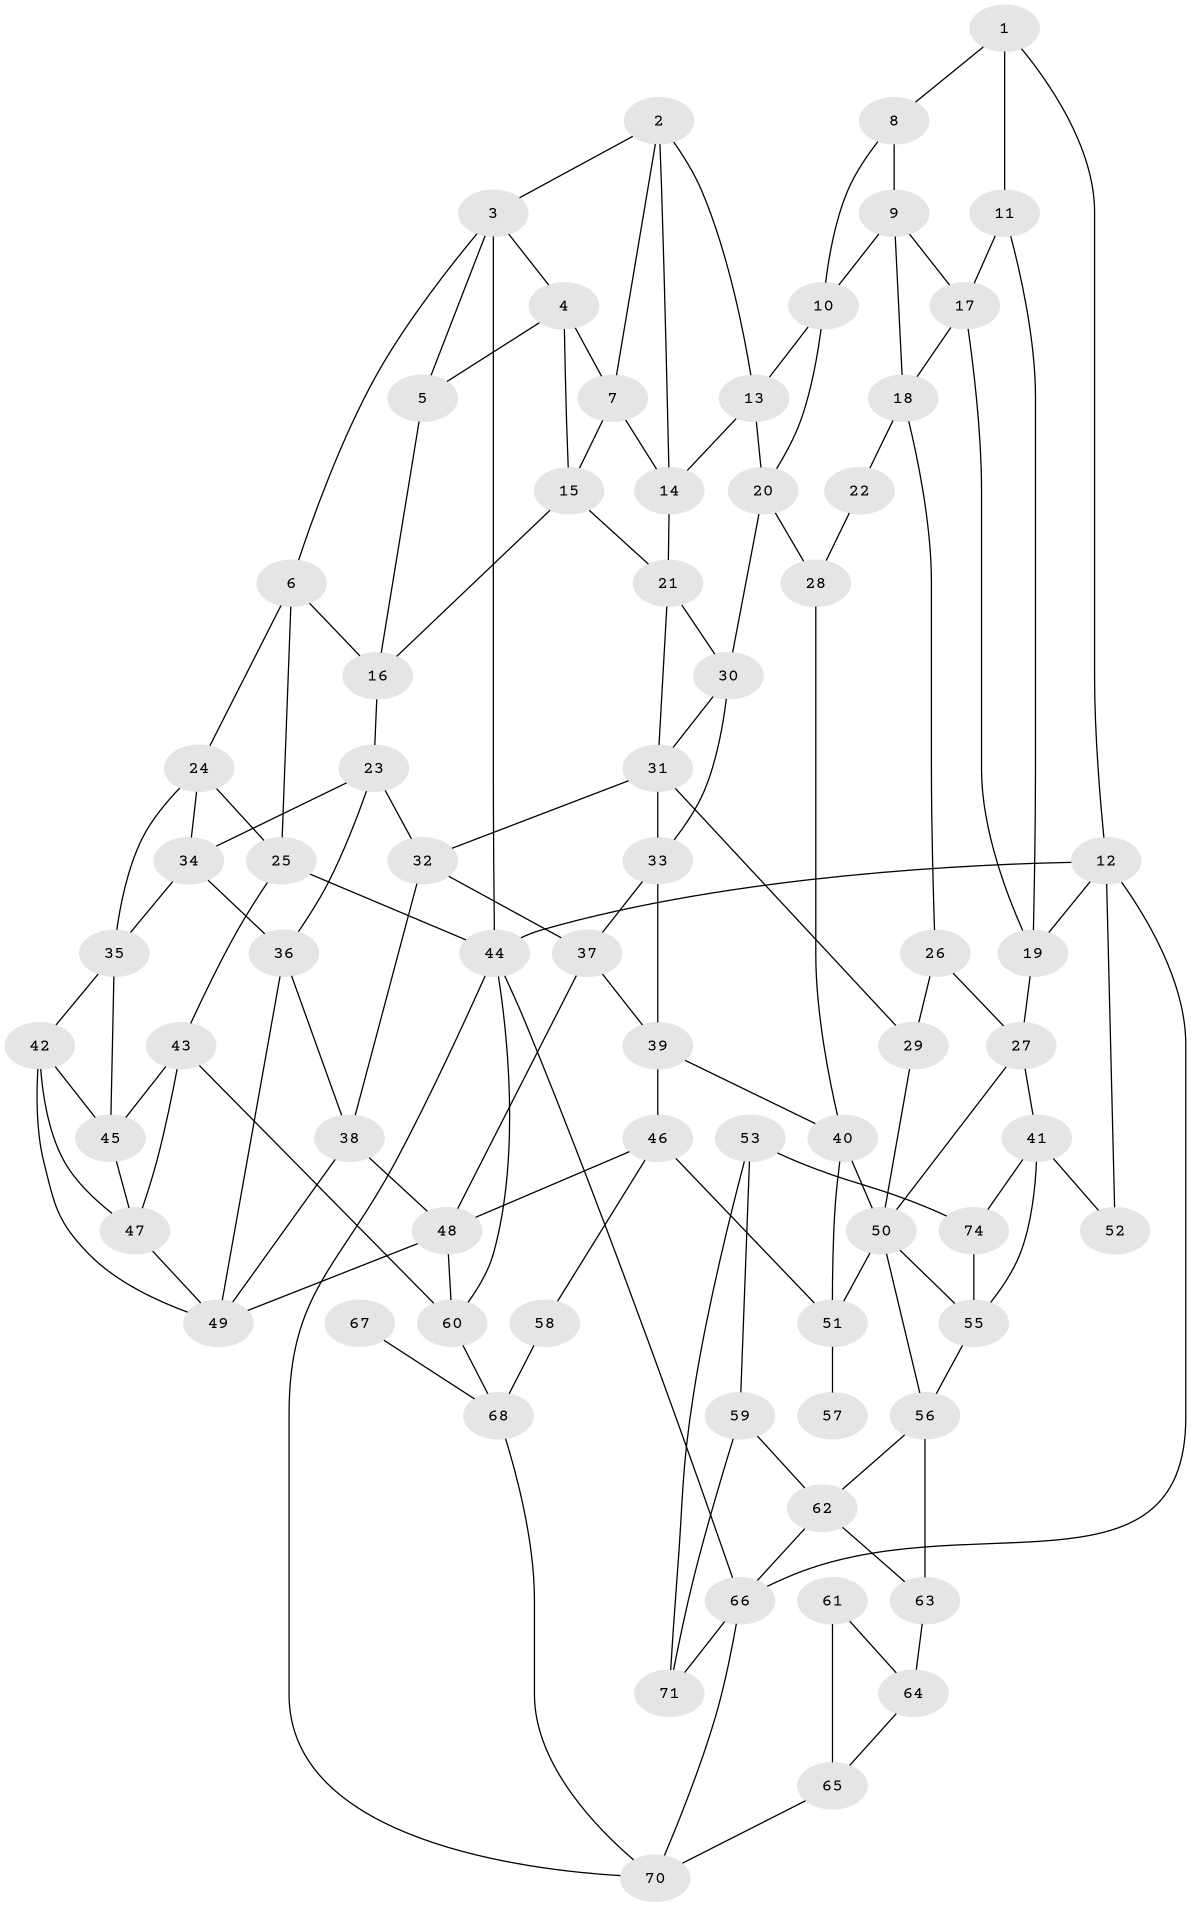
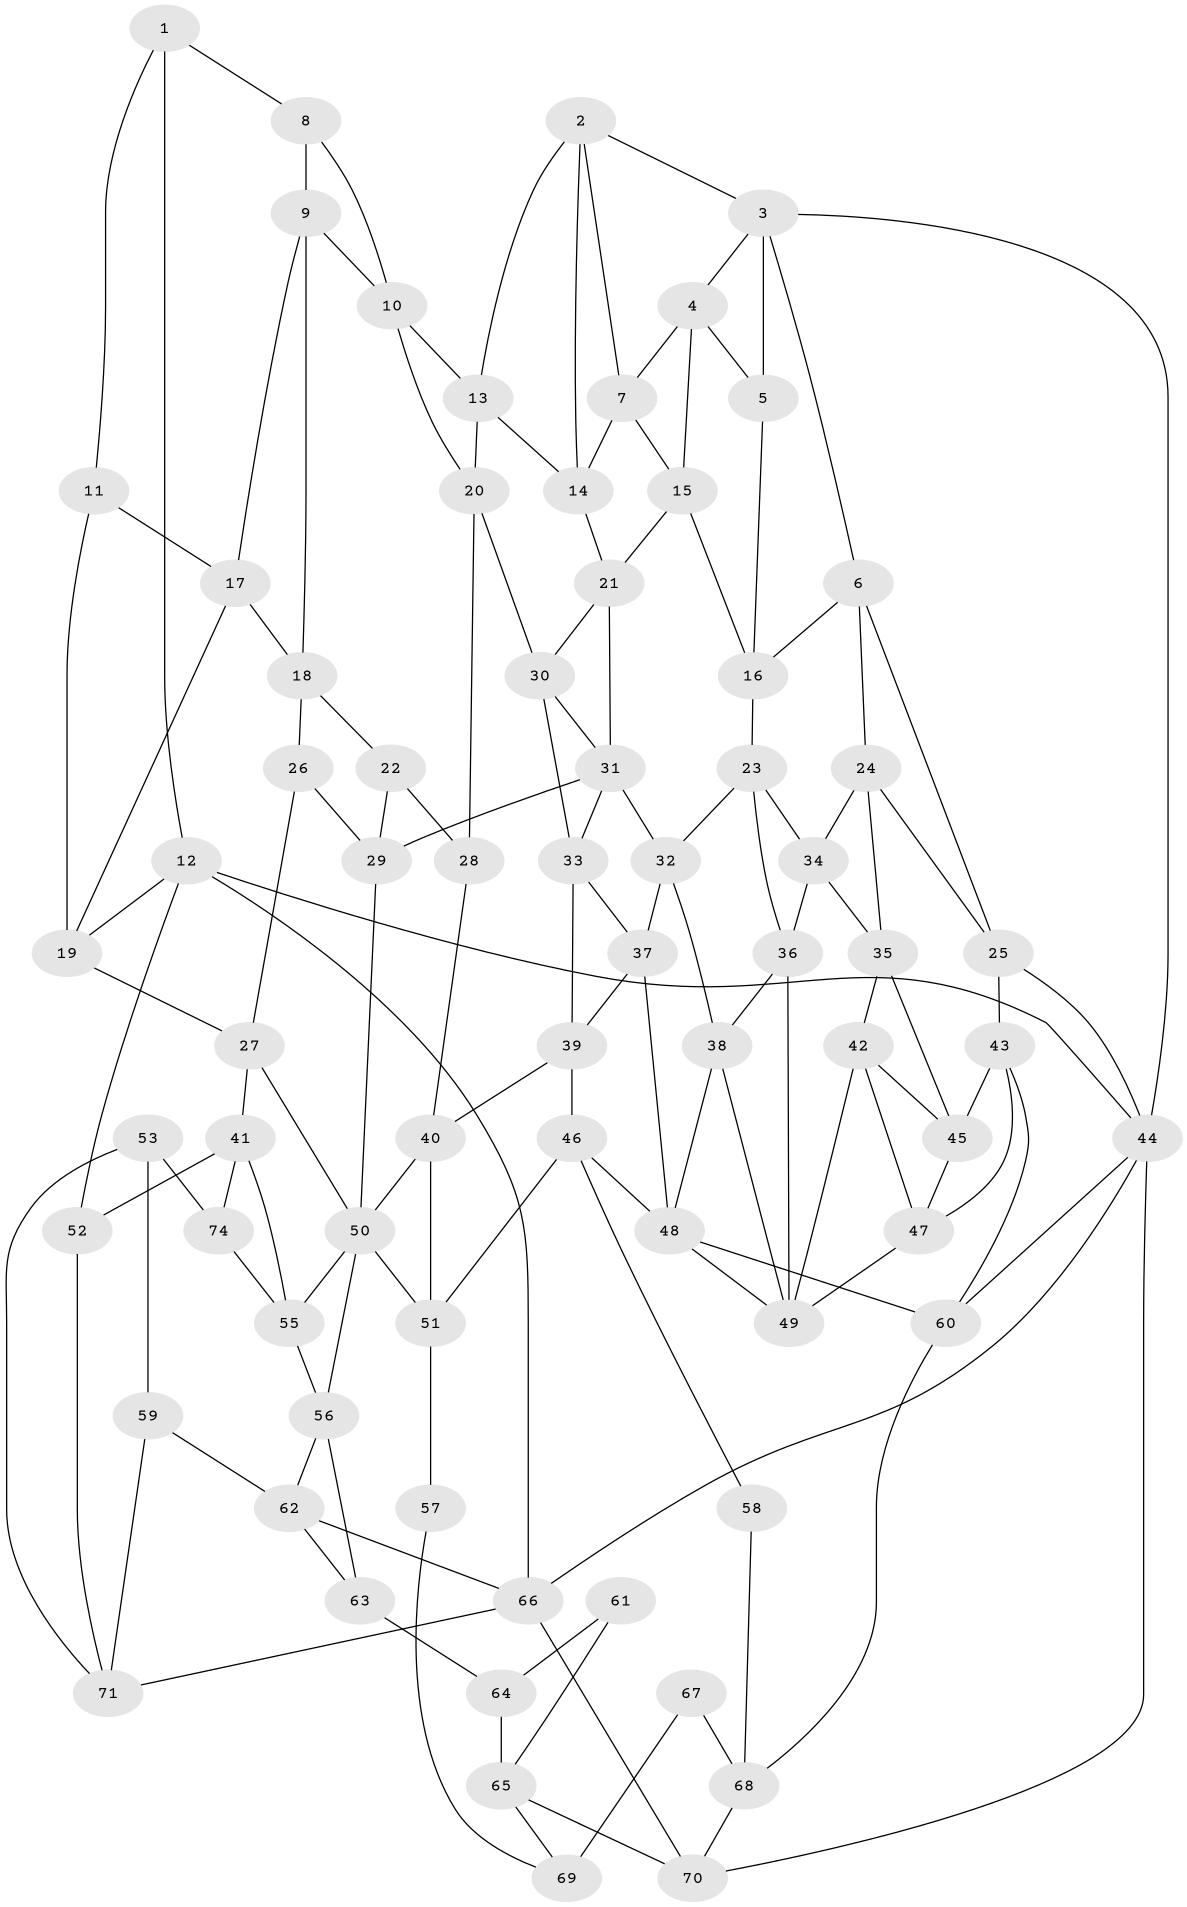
edge "22" -- "29": added
edge "52" -- "71": added
node "69": added
